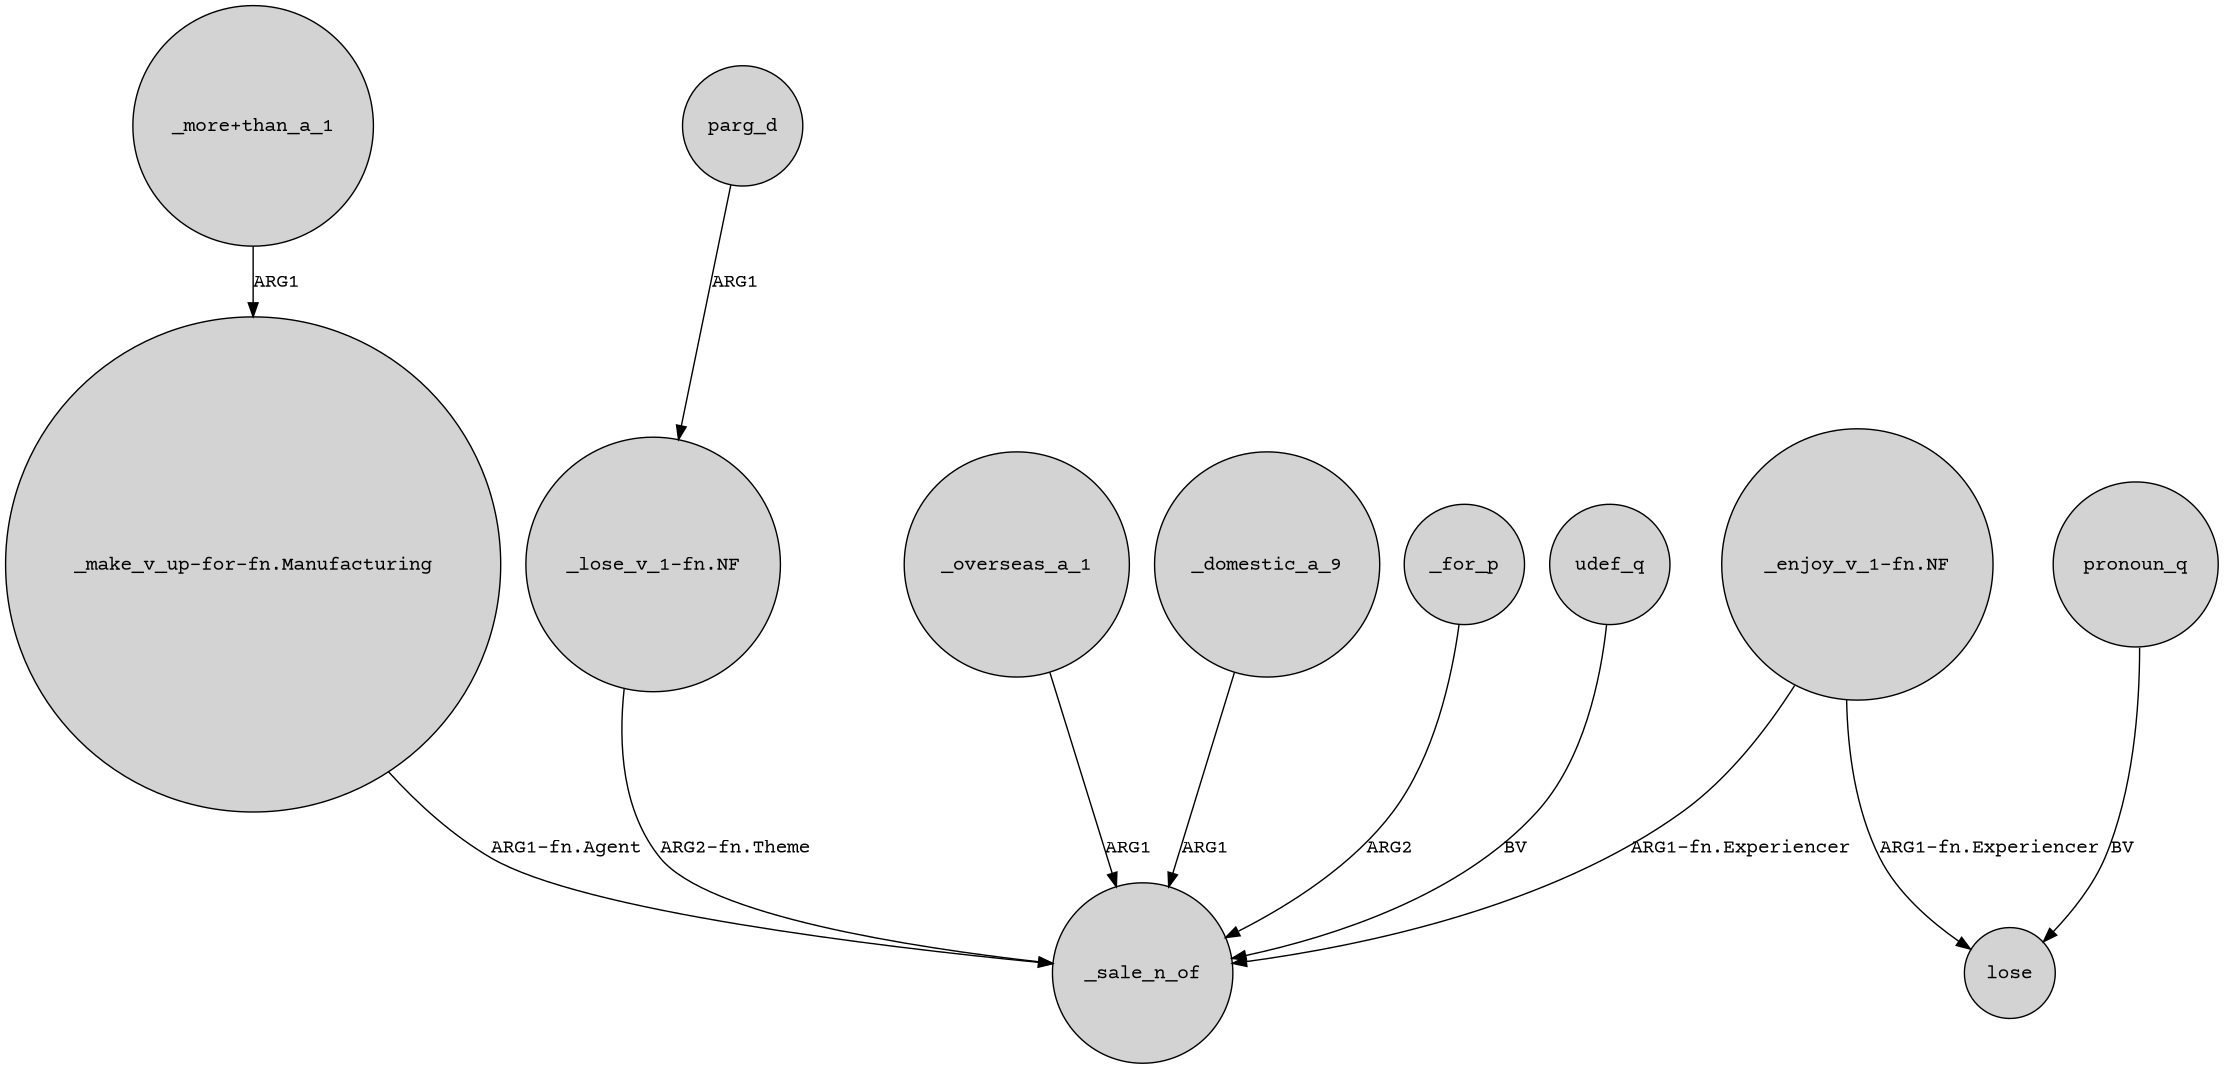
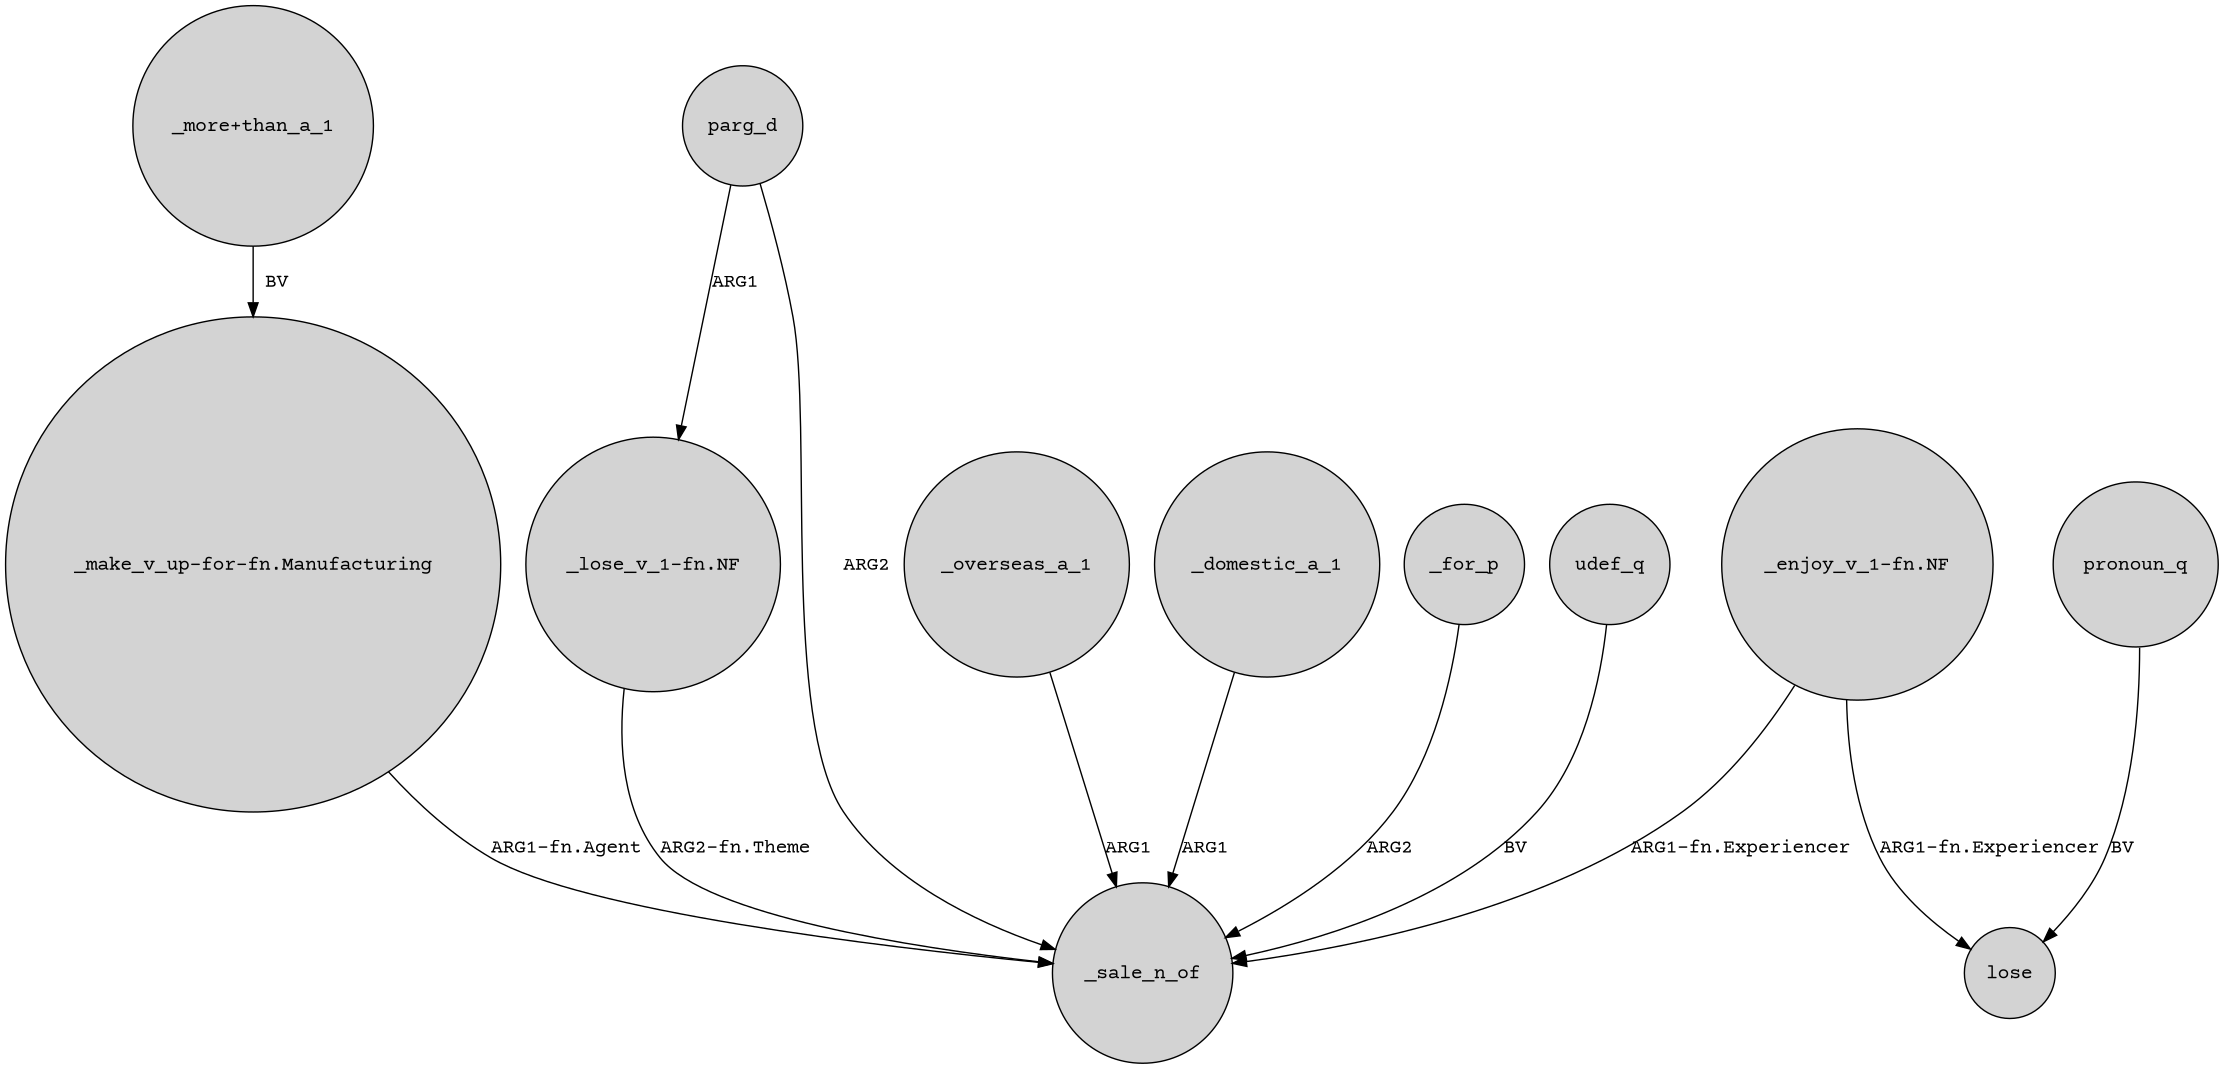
edge "_more+than_a_1" -> "_make_v_up-for-fn.Manufacturing": label "ARG1" -> "BV"
node "_domestic_a_9": label "_domestic_a_9" -> "_domestic_a_1"
edge "parg_d" -> "_sale_n_of": added, label "ARG2"
